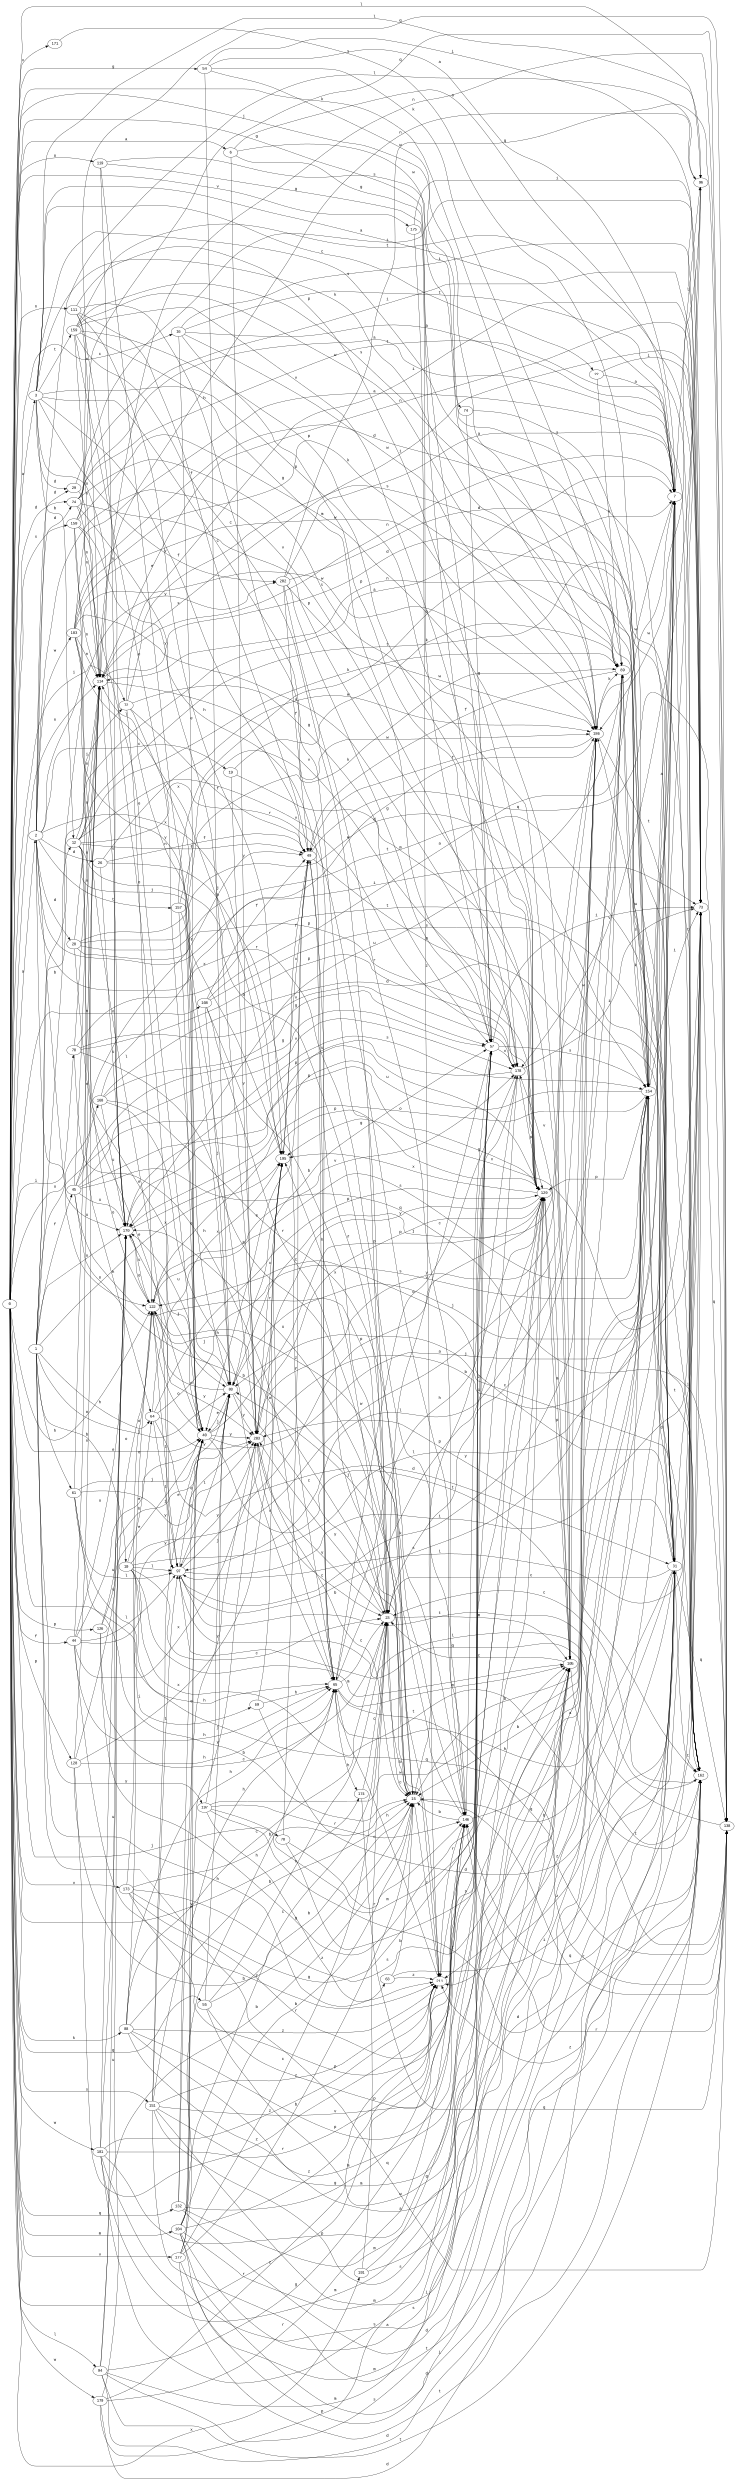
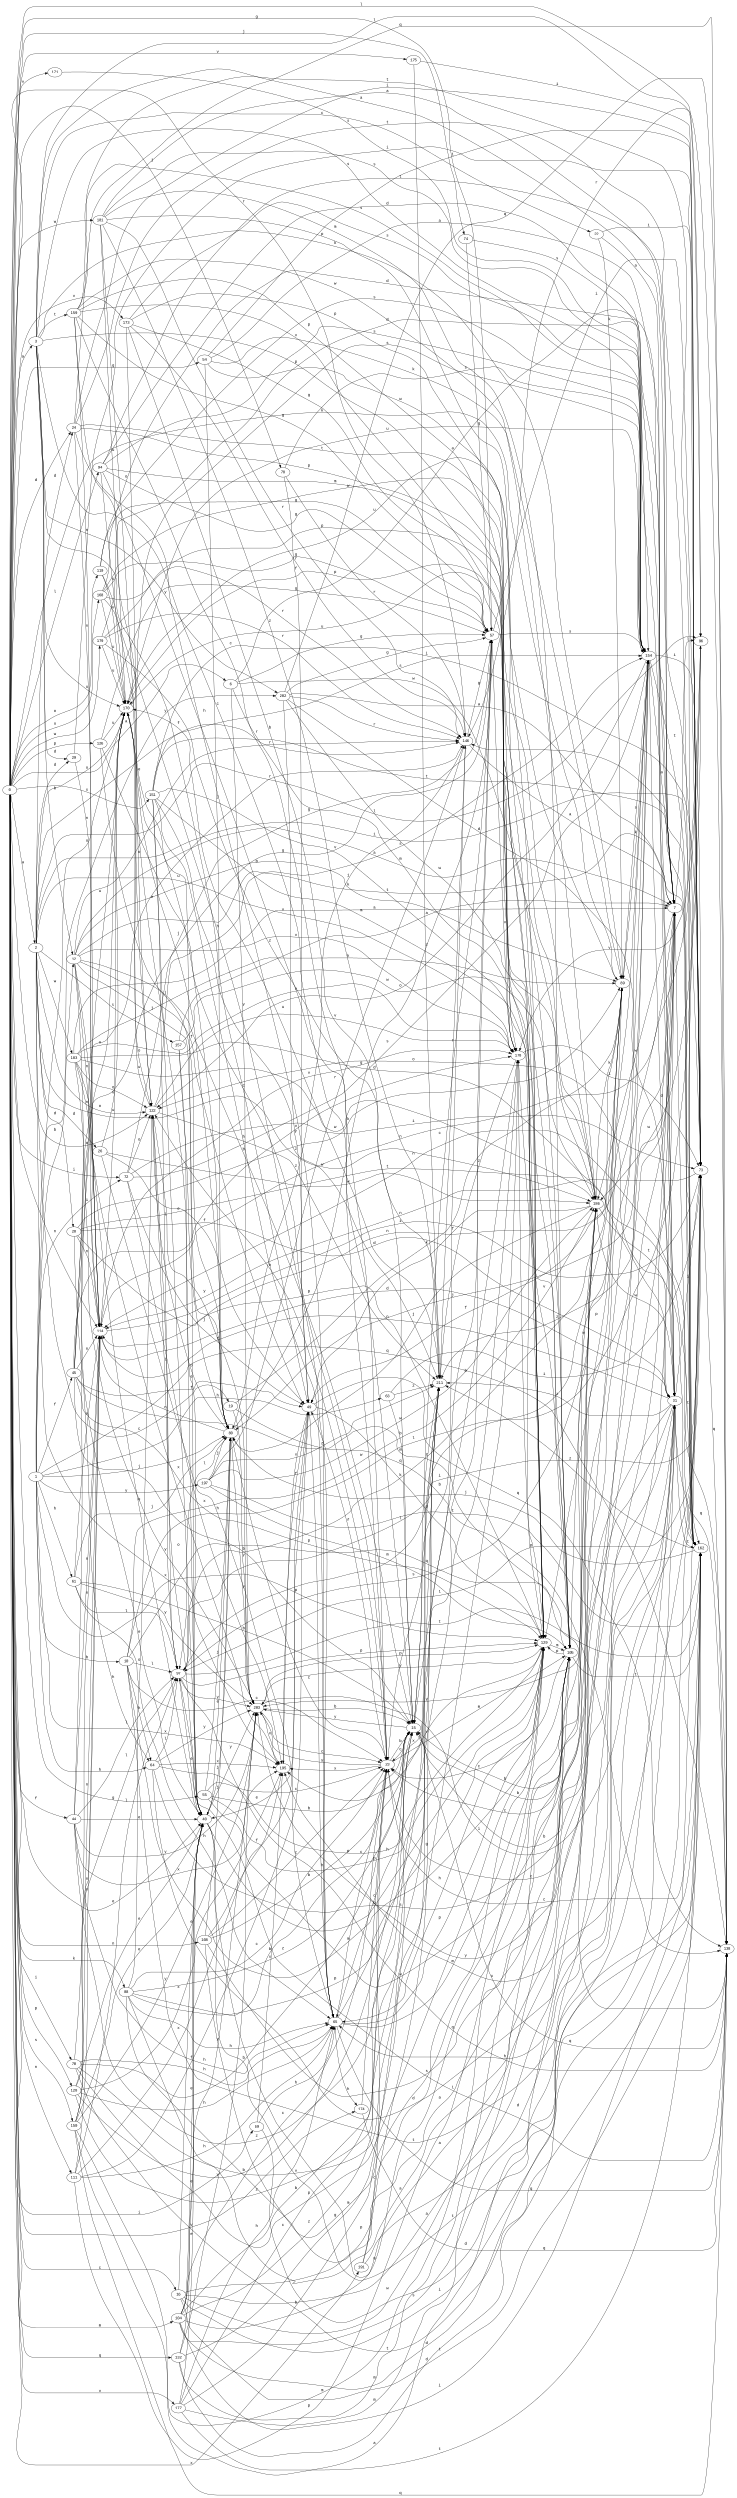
edge "6" -> "105": added, label "m"
